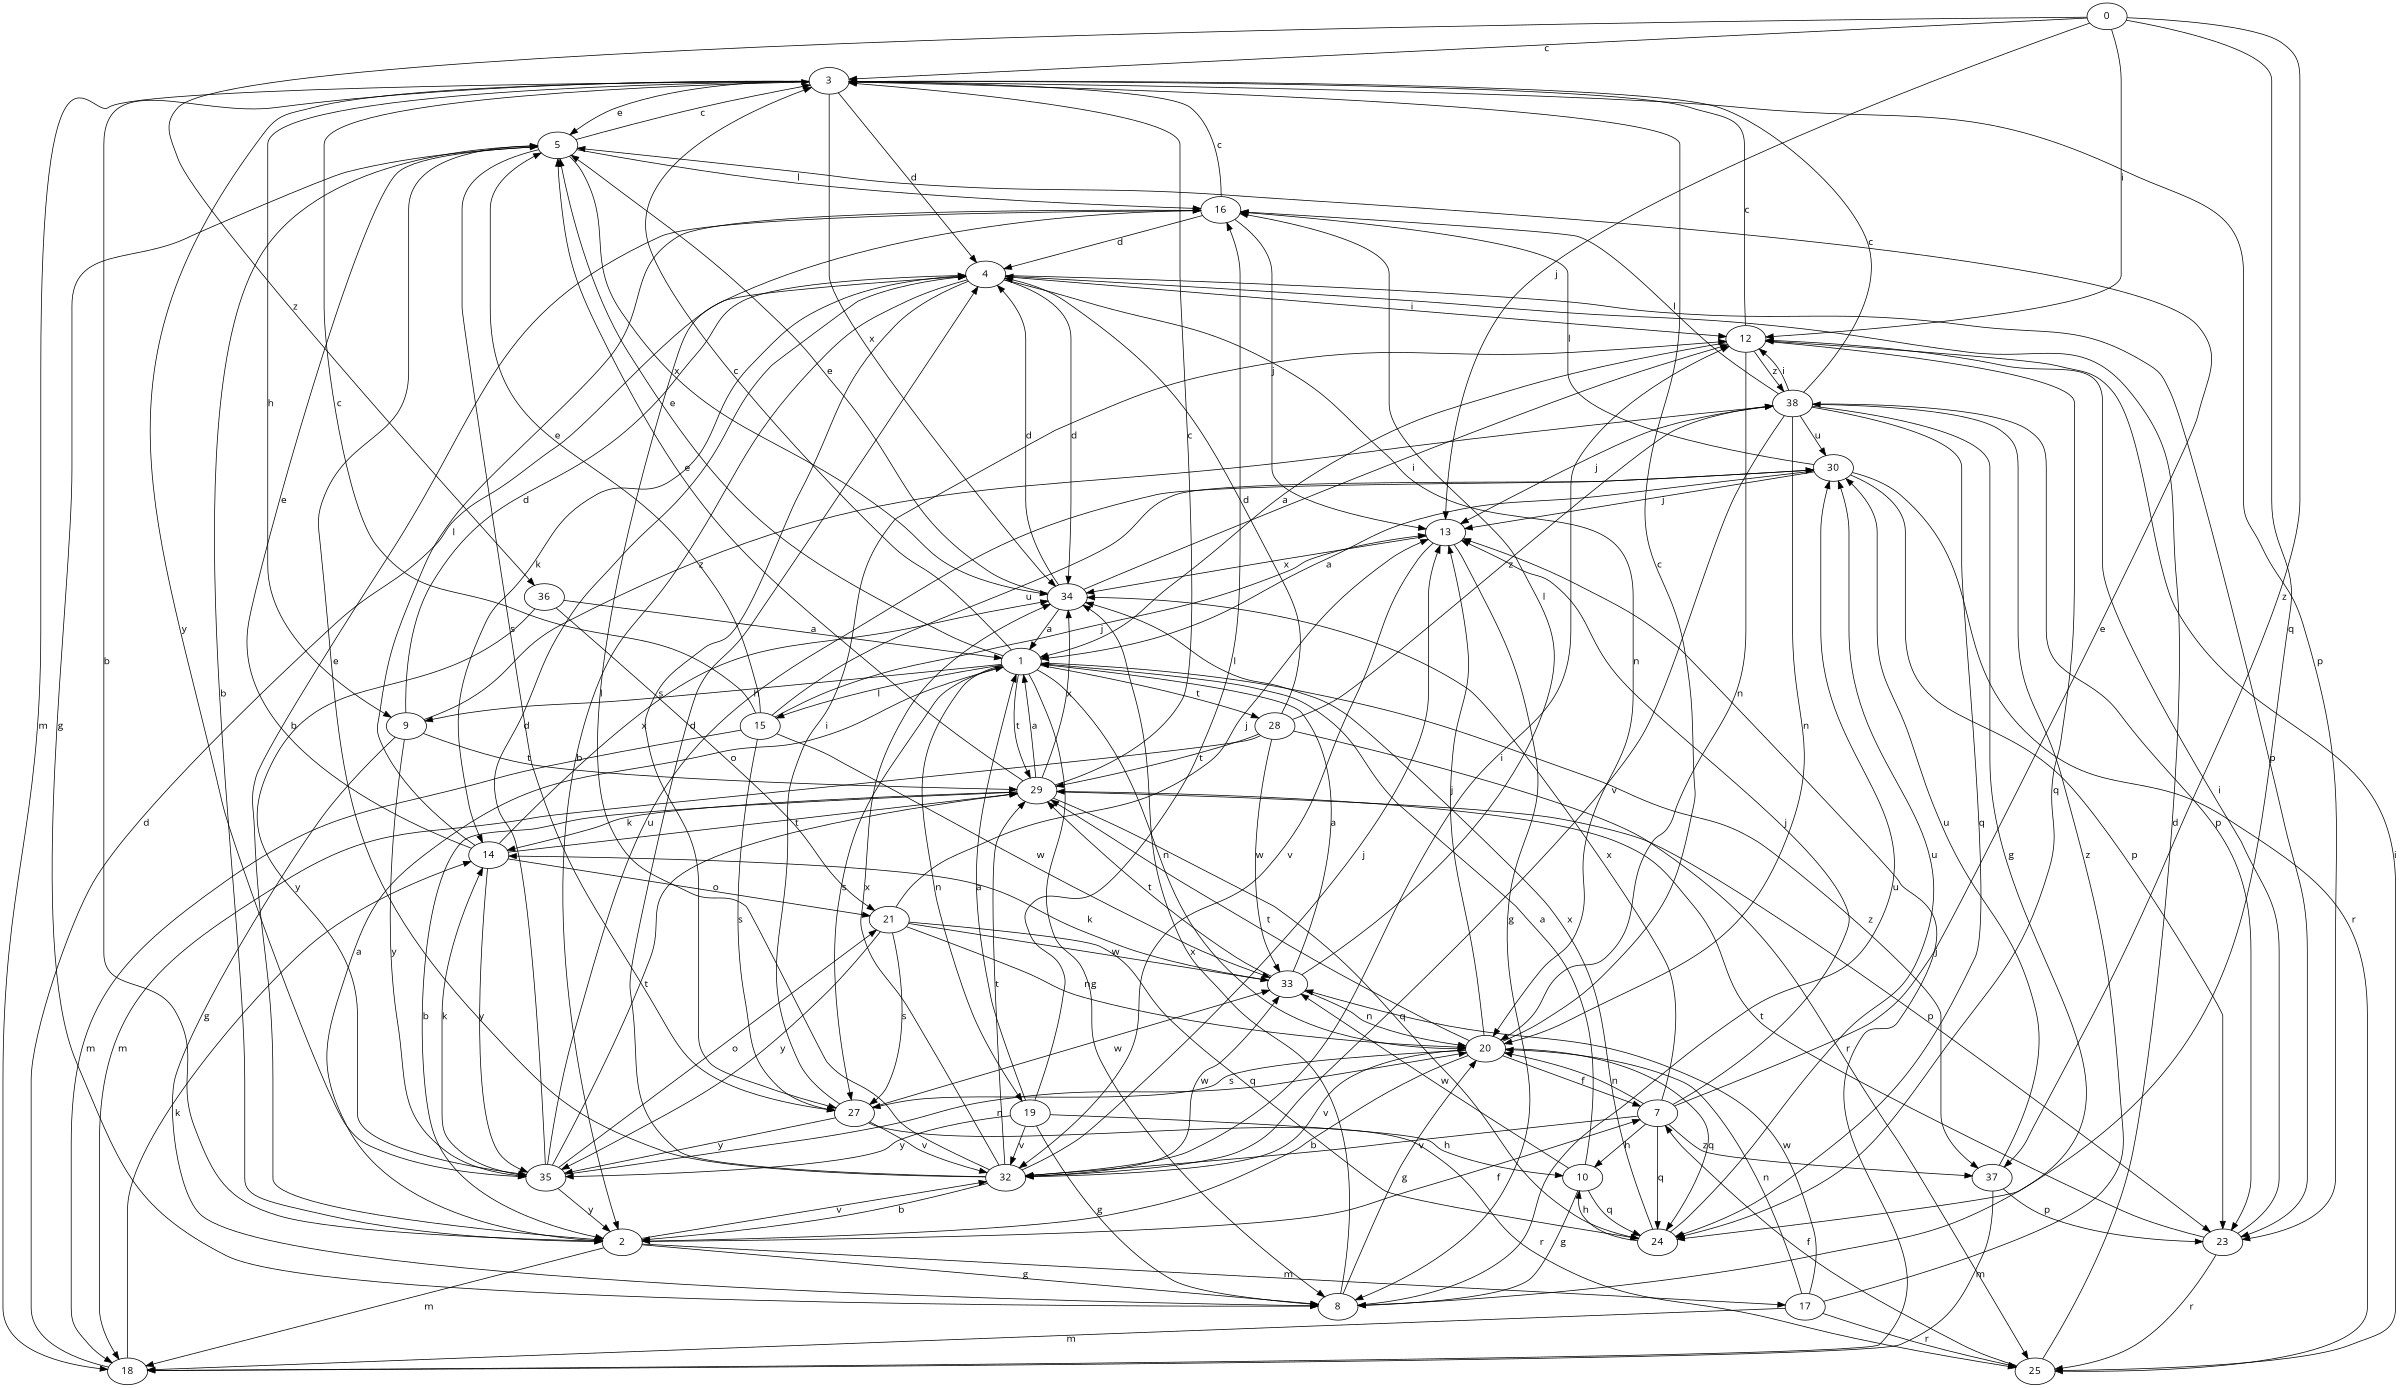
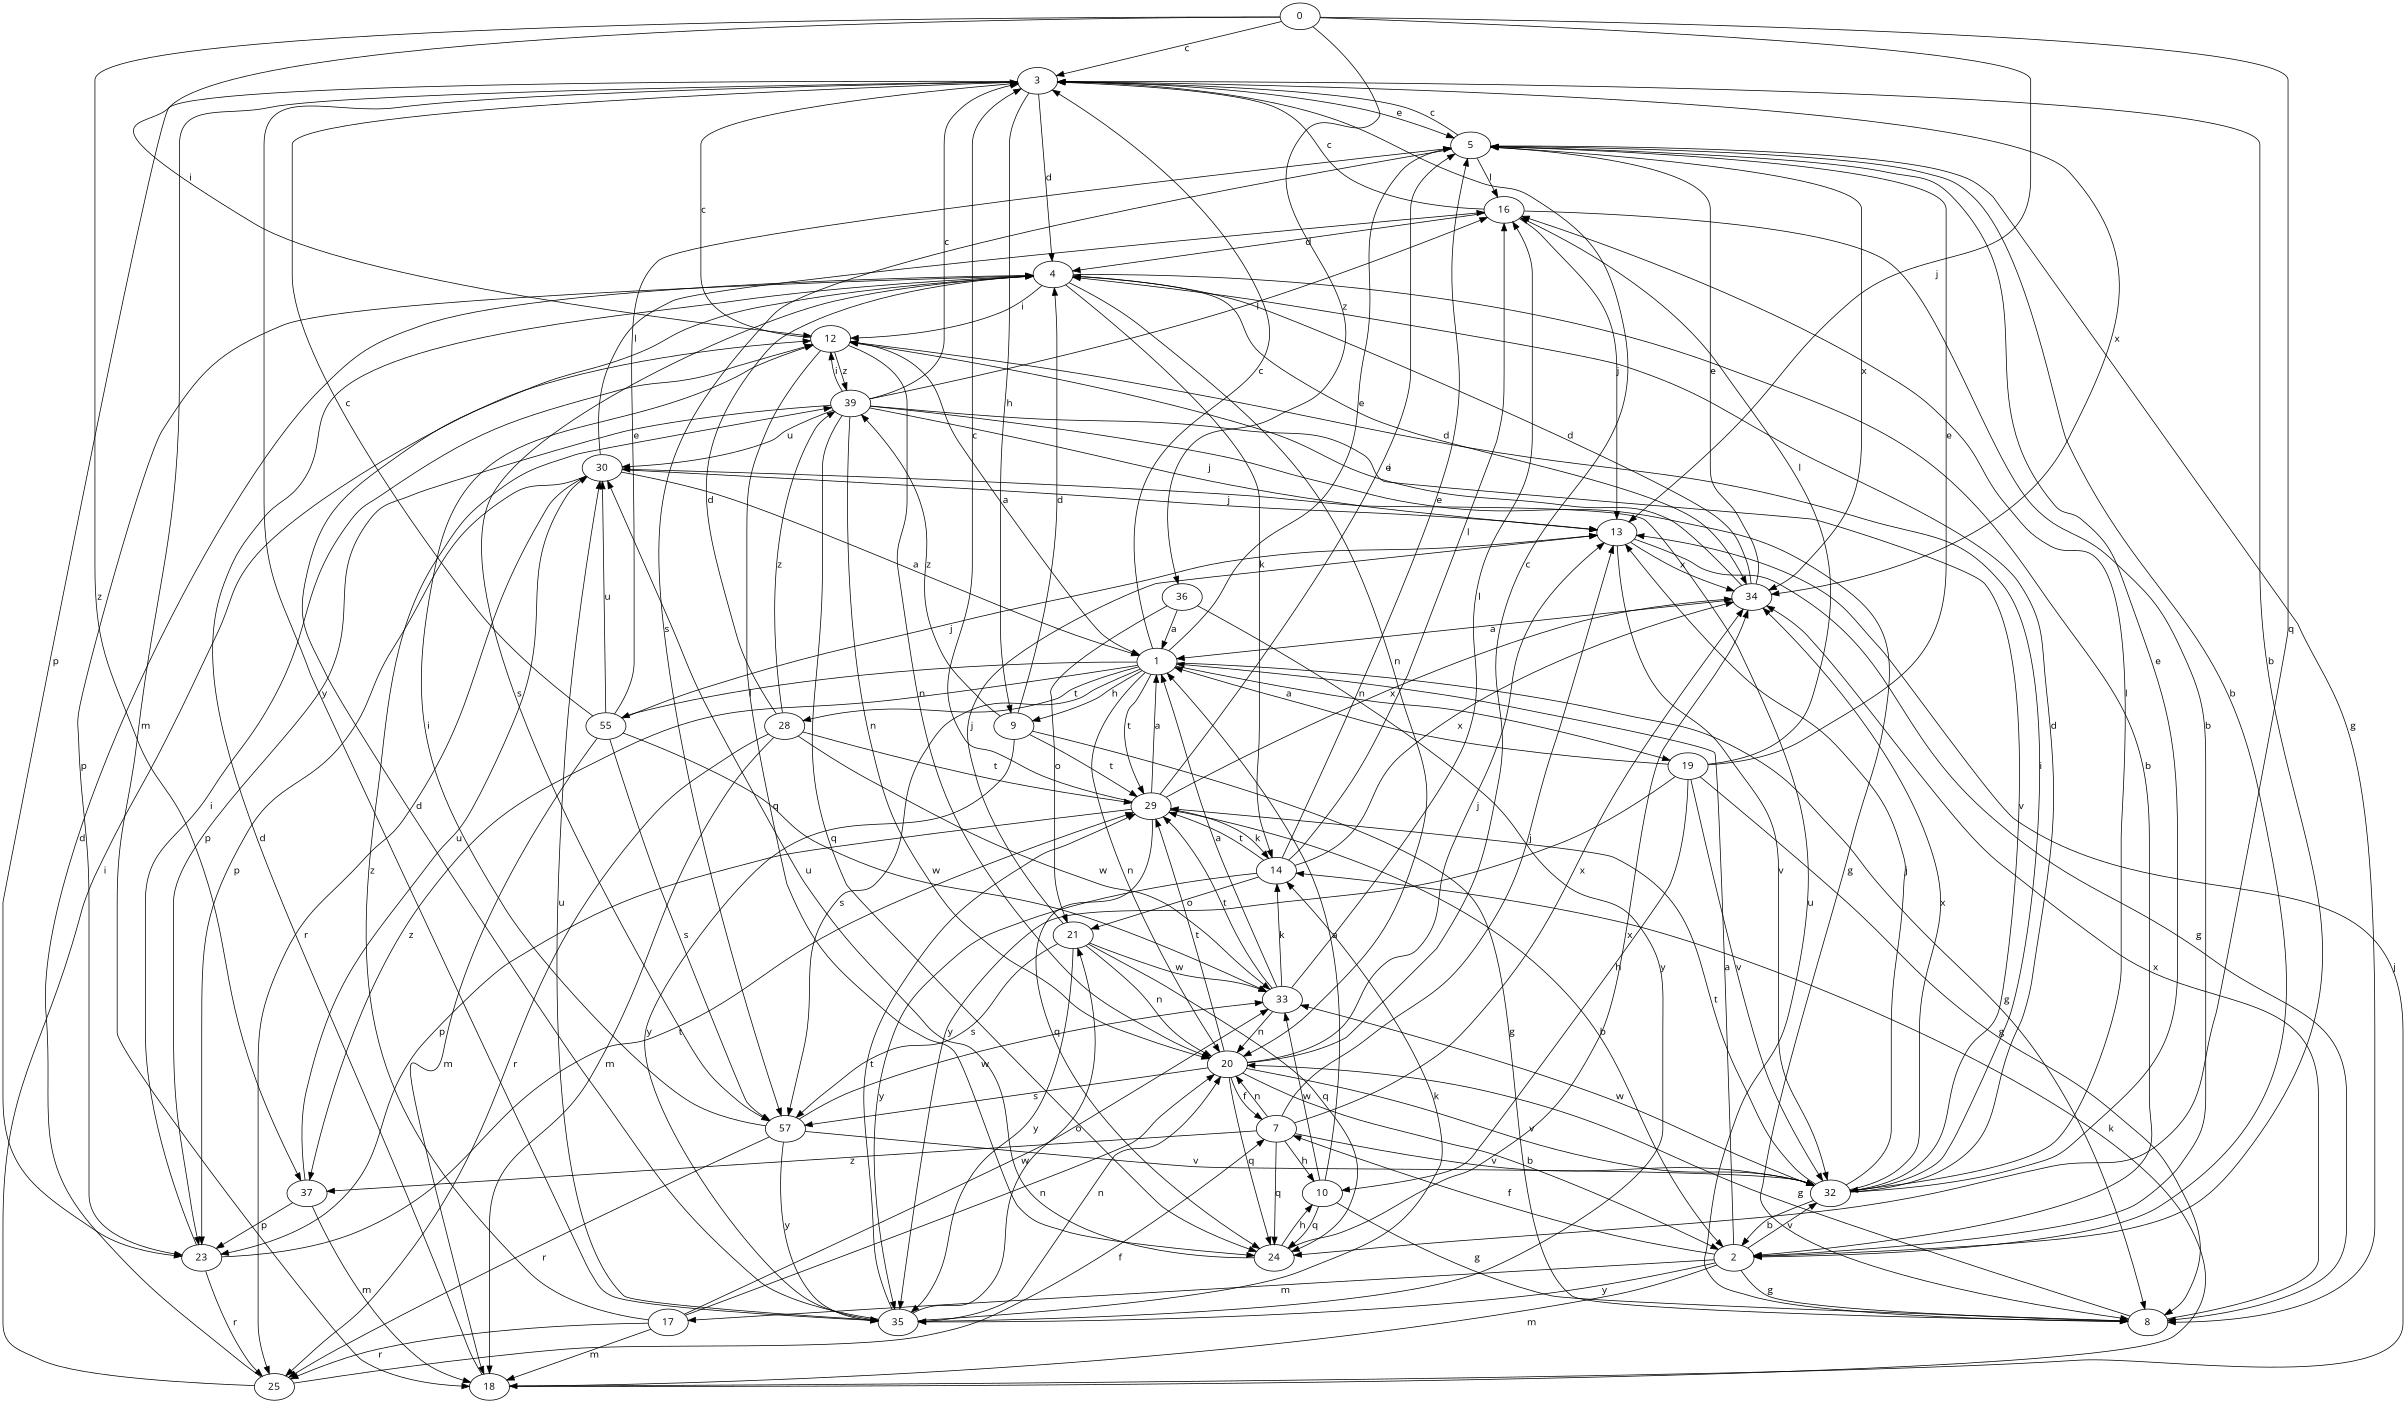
edge "7" -> "5": now "19" -> "5"
node "38": label "38" -> "39"
node "15": label "15" -> "55"
node "27": label "27" -> "57"
edge "35" -> "2": reversed
